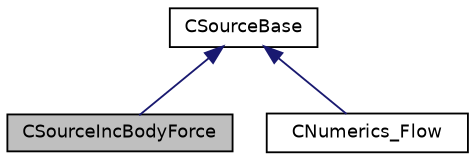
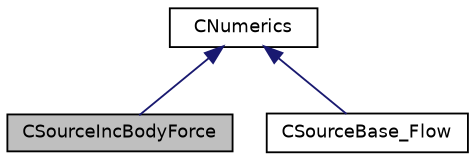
node "CSourceBase": label "CSourceBase" -> "CNumerics"
node "CNumerics_Flow": label "CNumerics_Flow" -> "CSourceBase_Flow"
